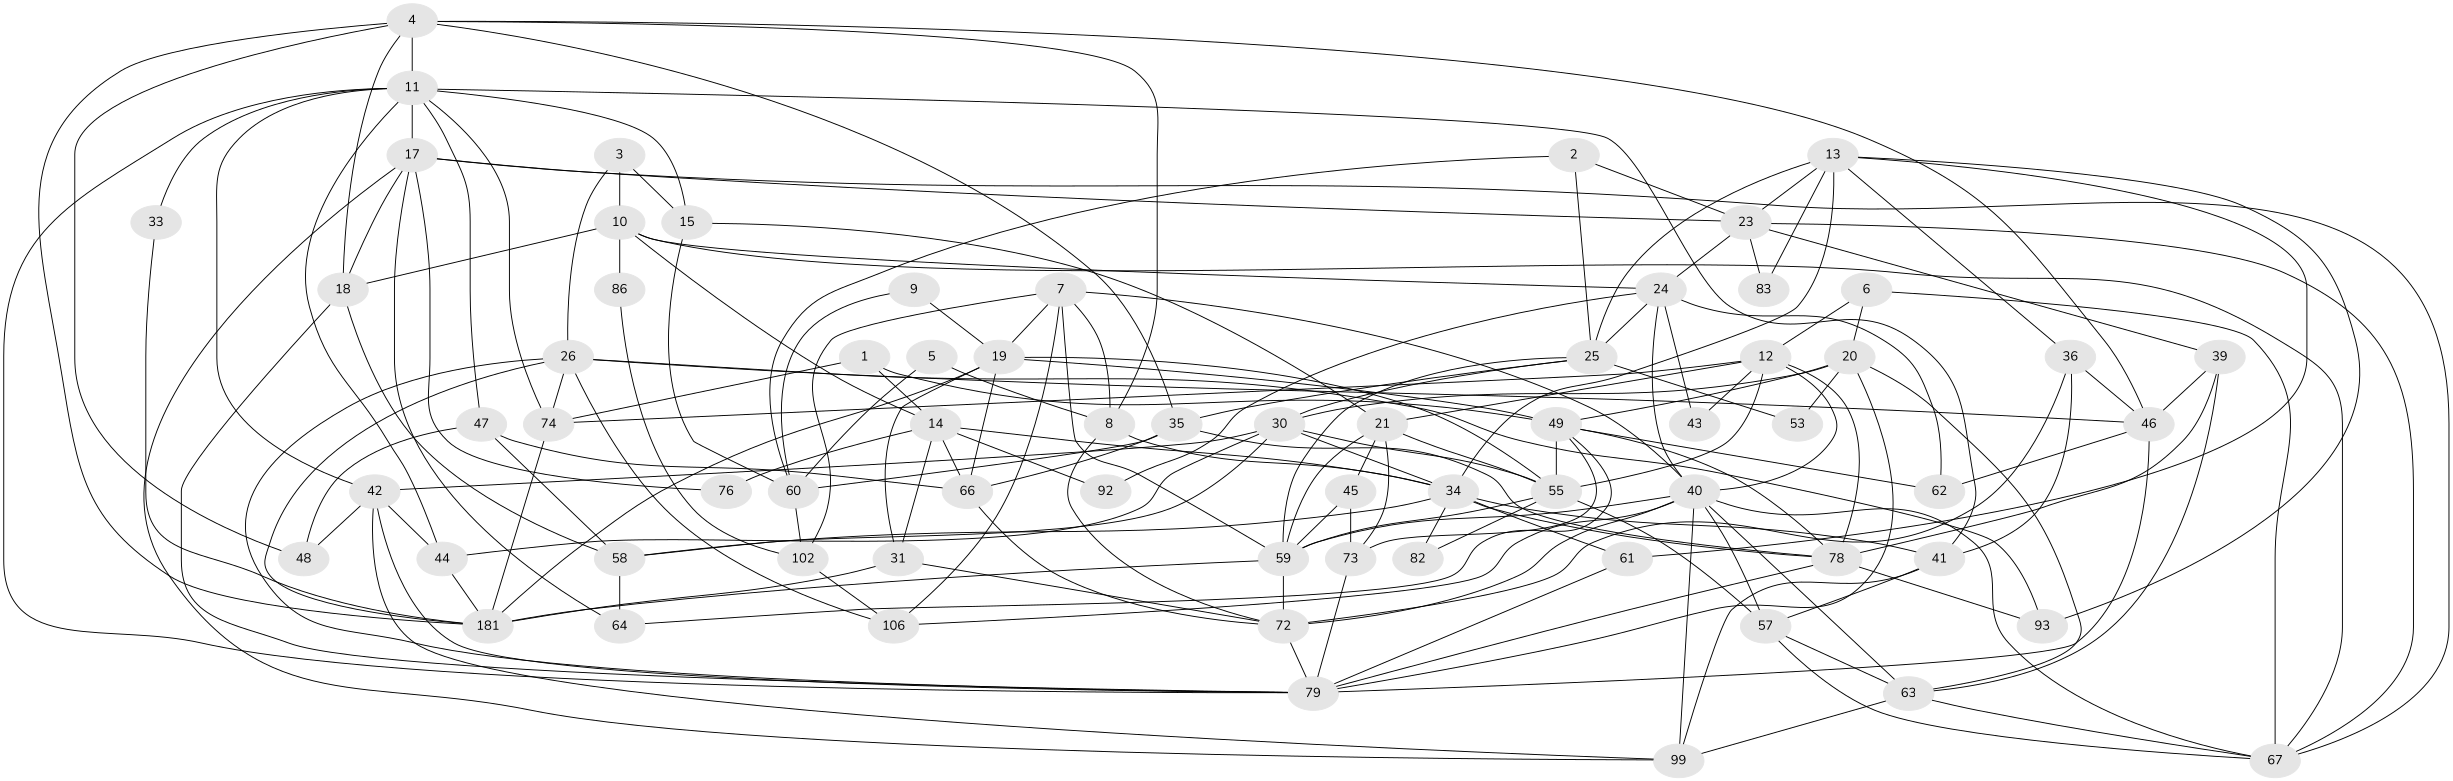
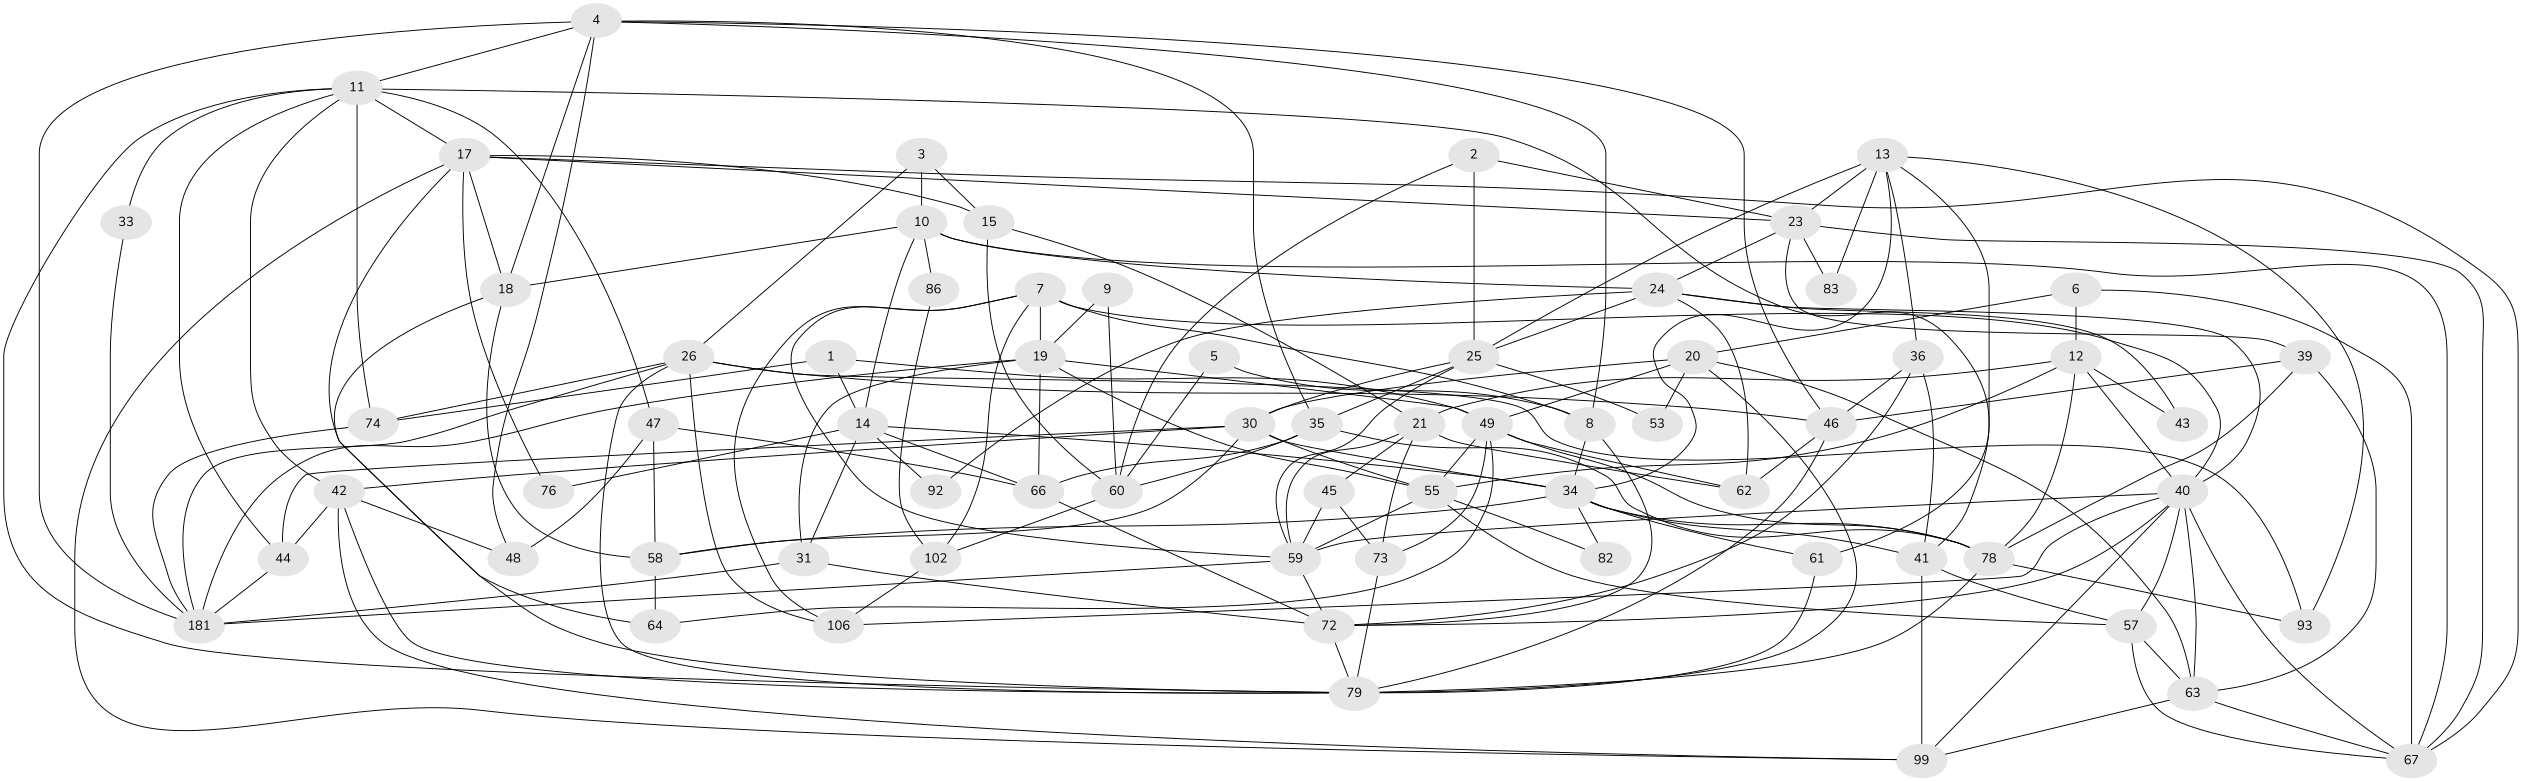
edge "11" -- "15": now "17" -- "15"
edge "12" -- "74": removed
edge "21" -- "55": now "21" -- "62"
